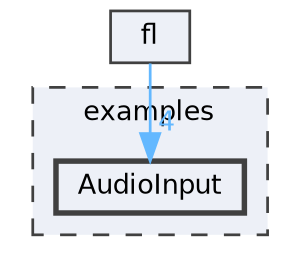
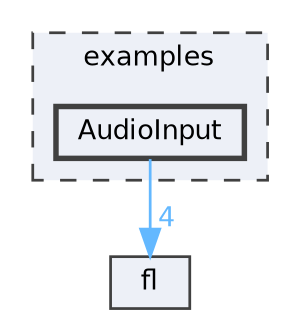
edge "fl" -> "AudioInput": reversed
